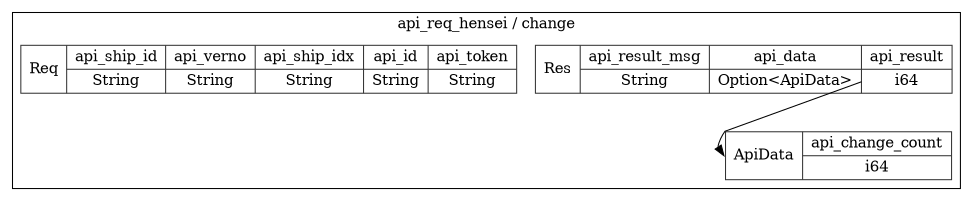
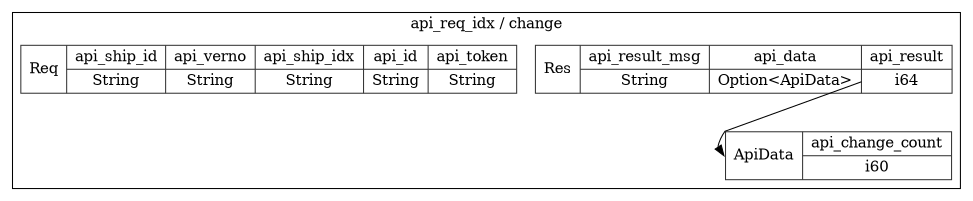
cluster "api_req_hensei / change": label "api_req_hensei / change" -> "api_req_idx / change"
node "ApiData": text "i64" -> "i60"
